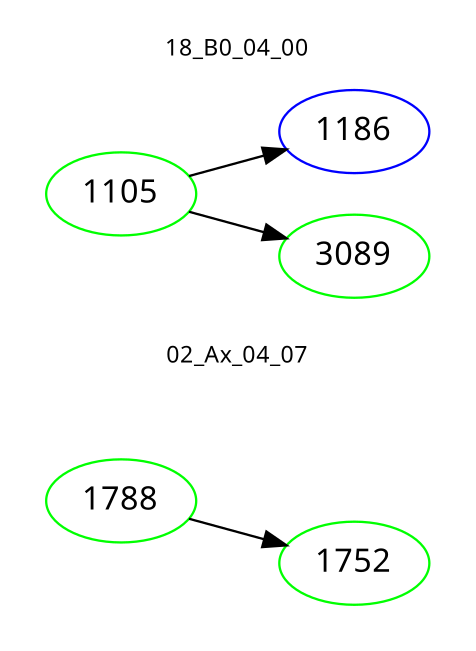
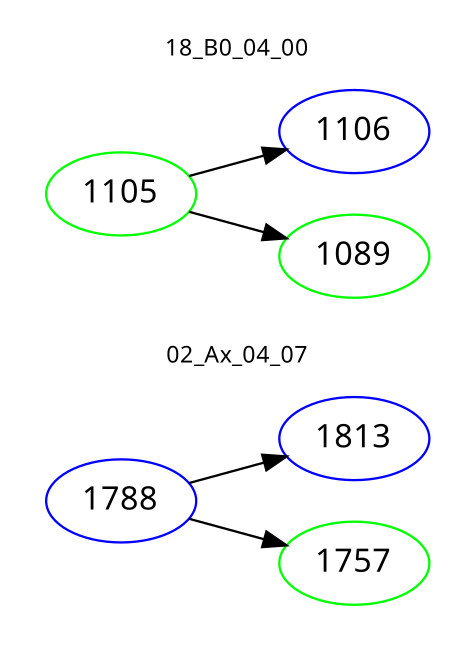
node "1186": label "1186" -> "1106"
node "3089": label "3089" -> "1089"
node "1813": added
node "1788": color green -> blue
node "1752": label "1752" -> "1757"
